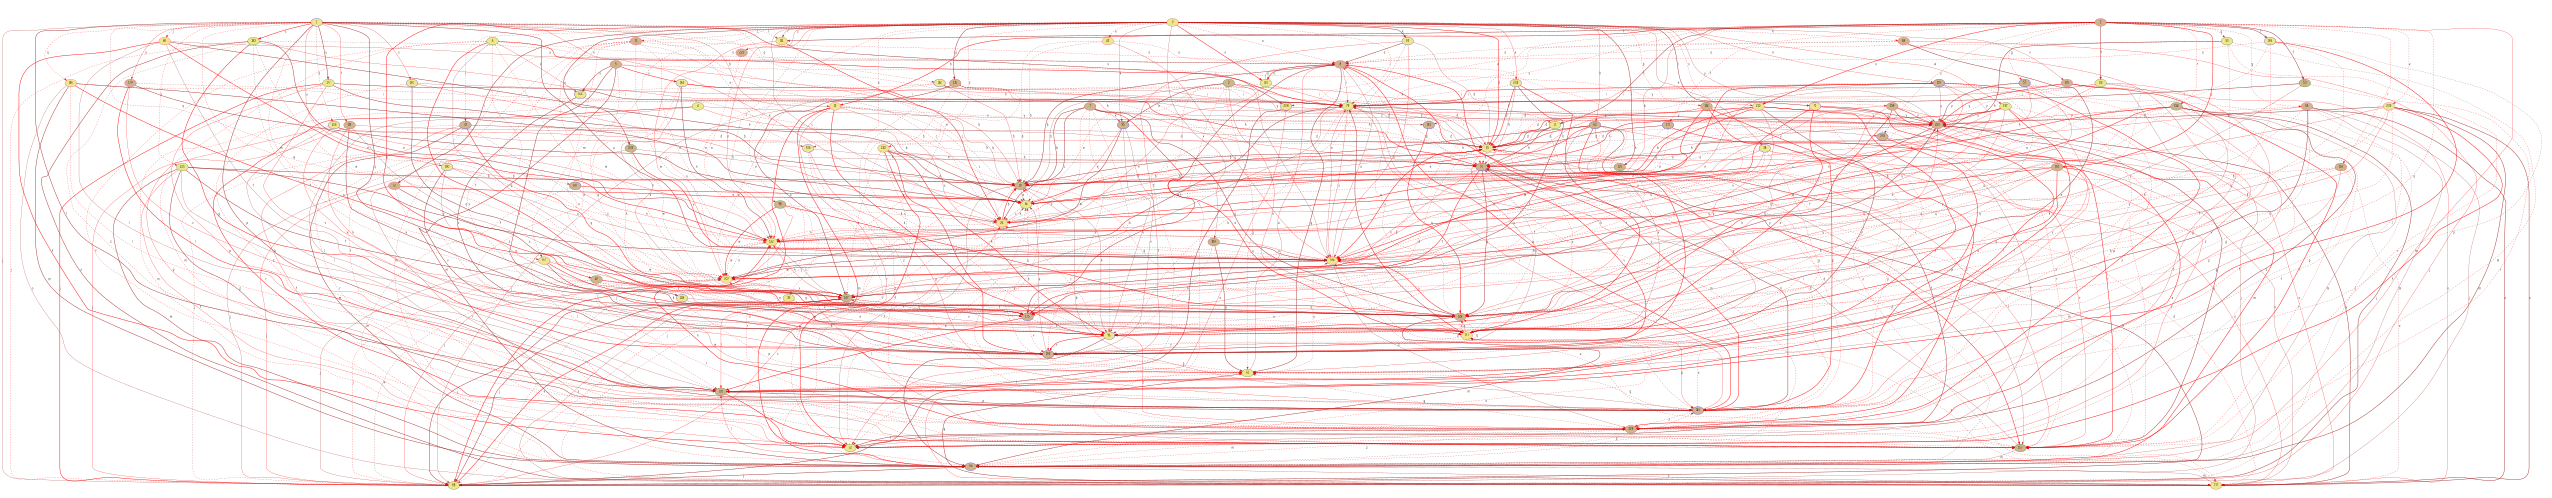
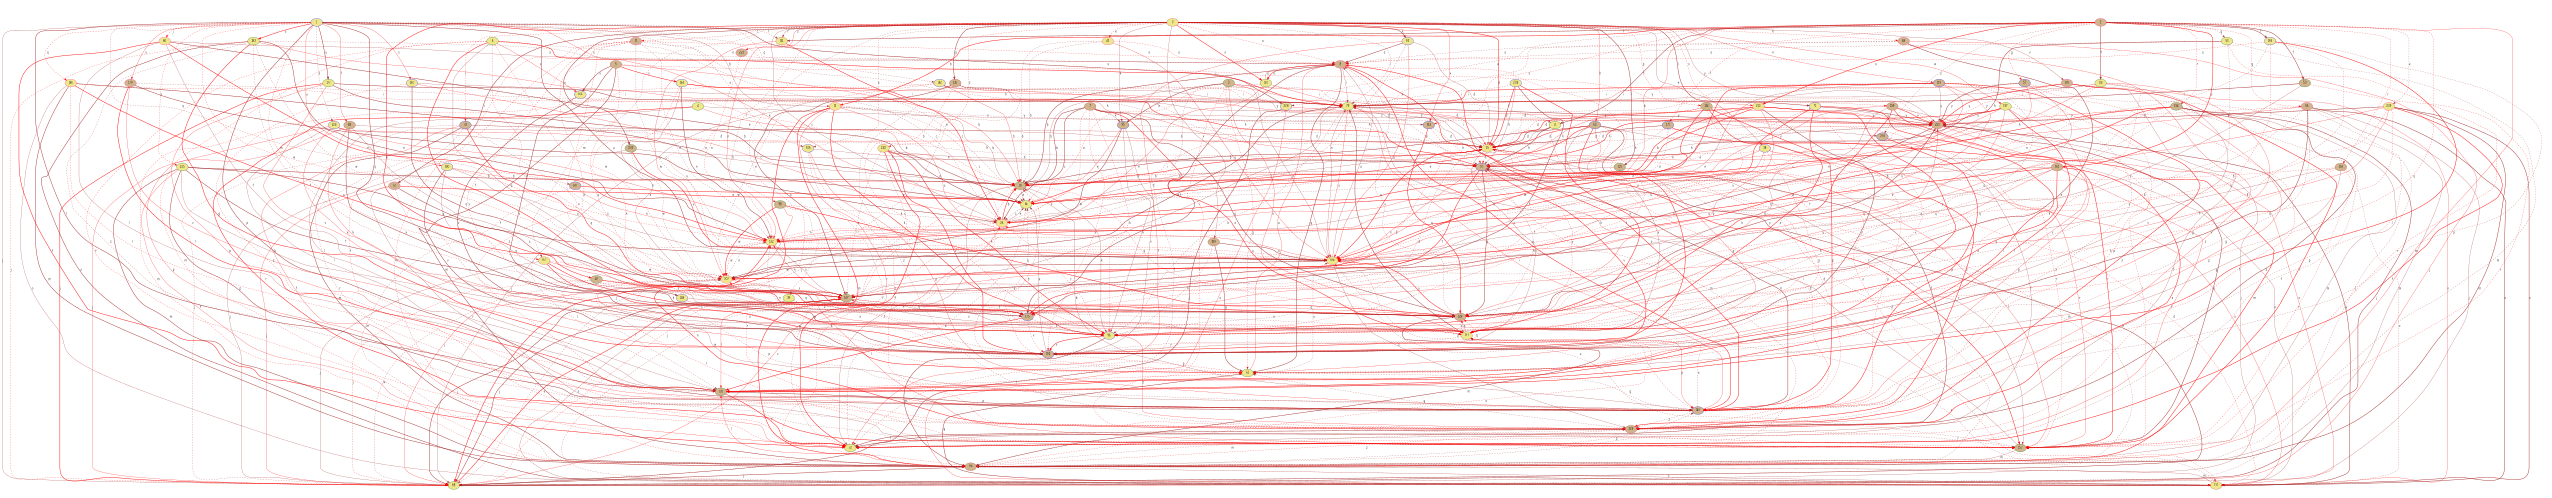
edge "0" -> "204": now "0" -> "163"
node "114": color blue -> brown
